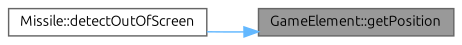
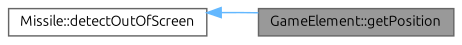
edge "Missile::detectOutOfScreen" -> "GameElement::getPosition": reversed
